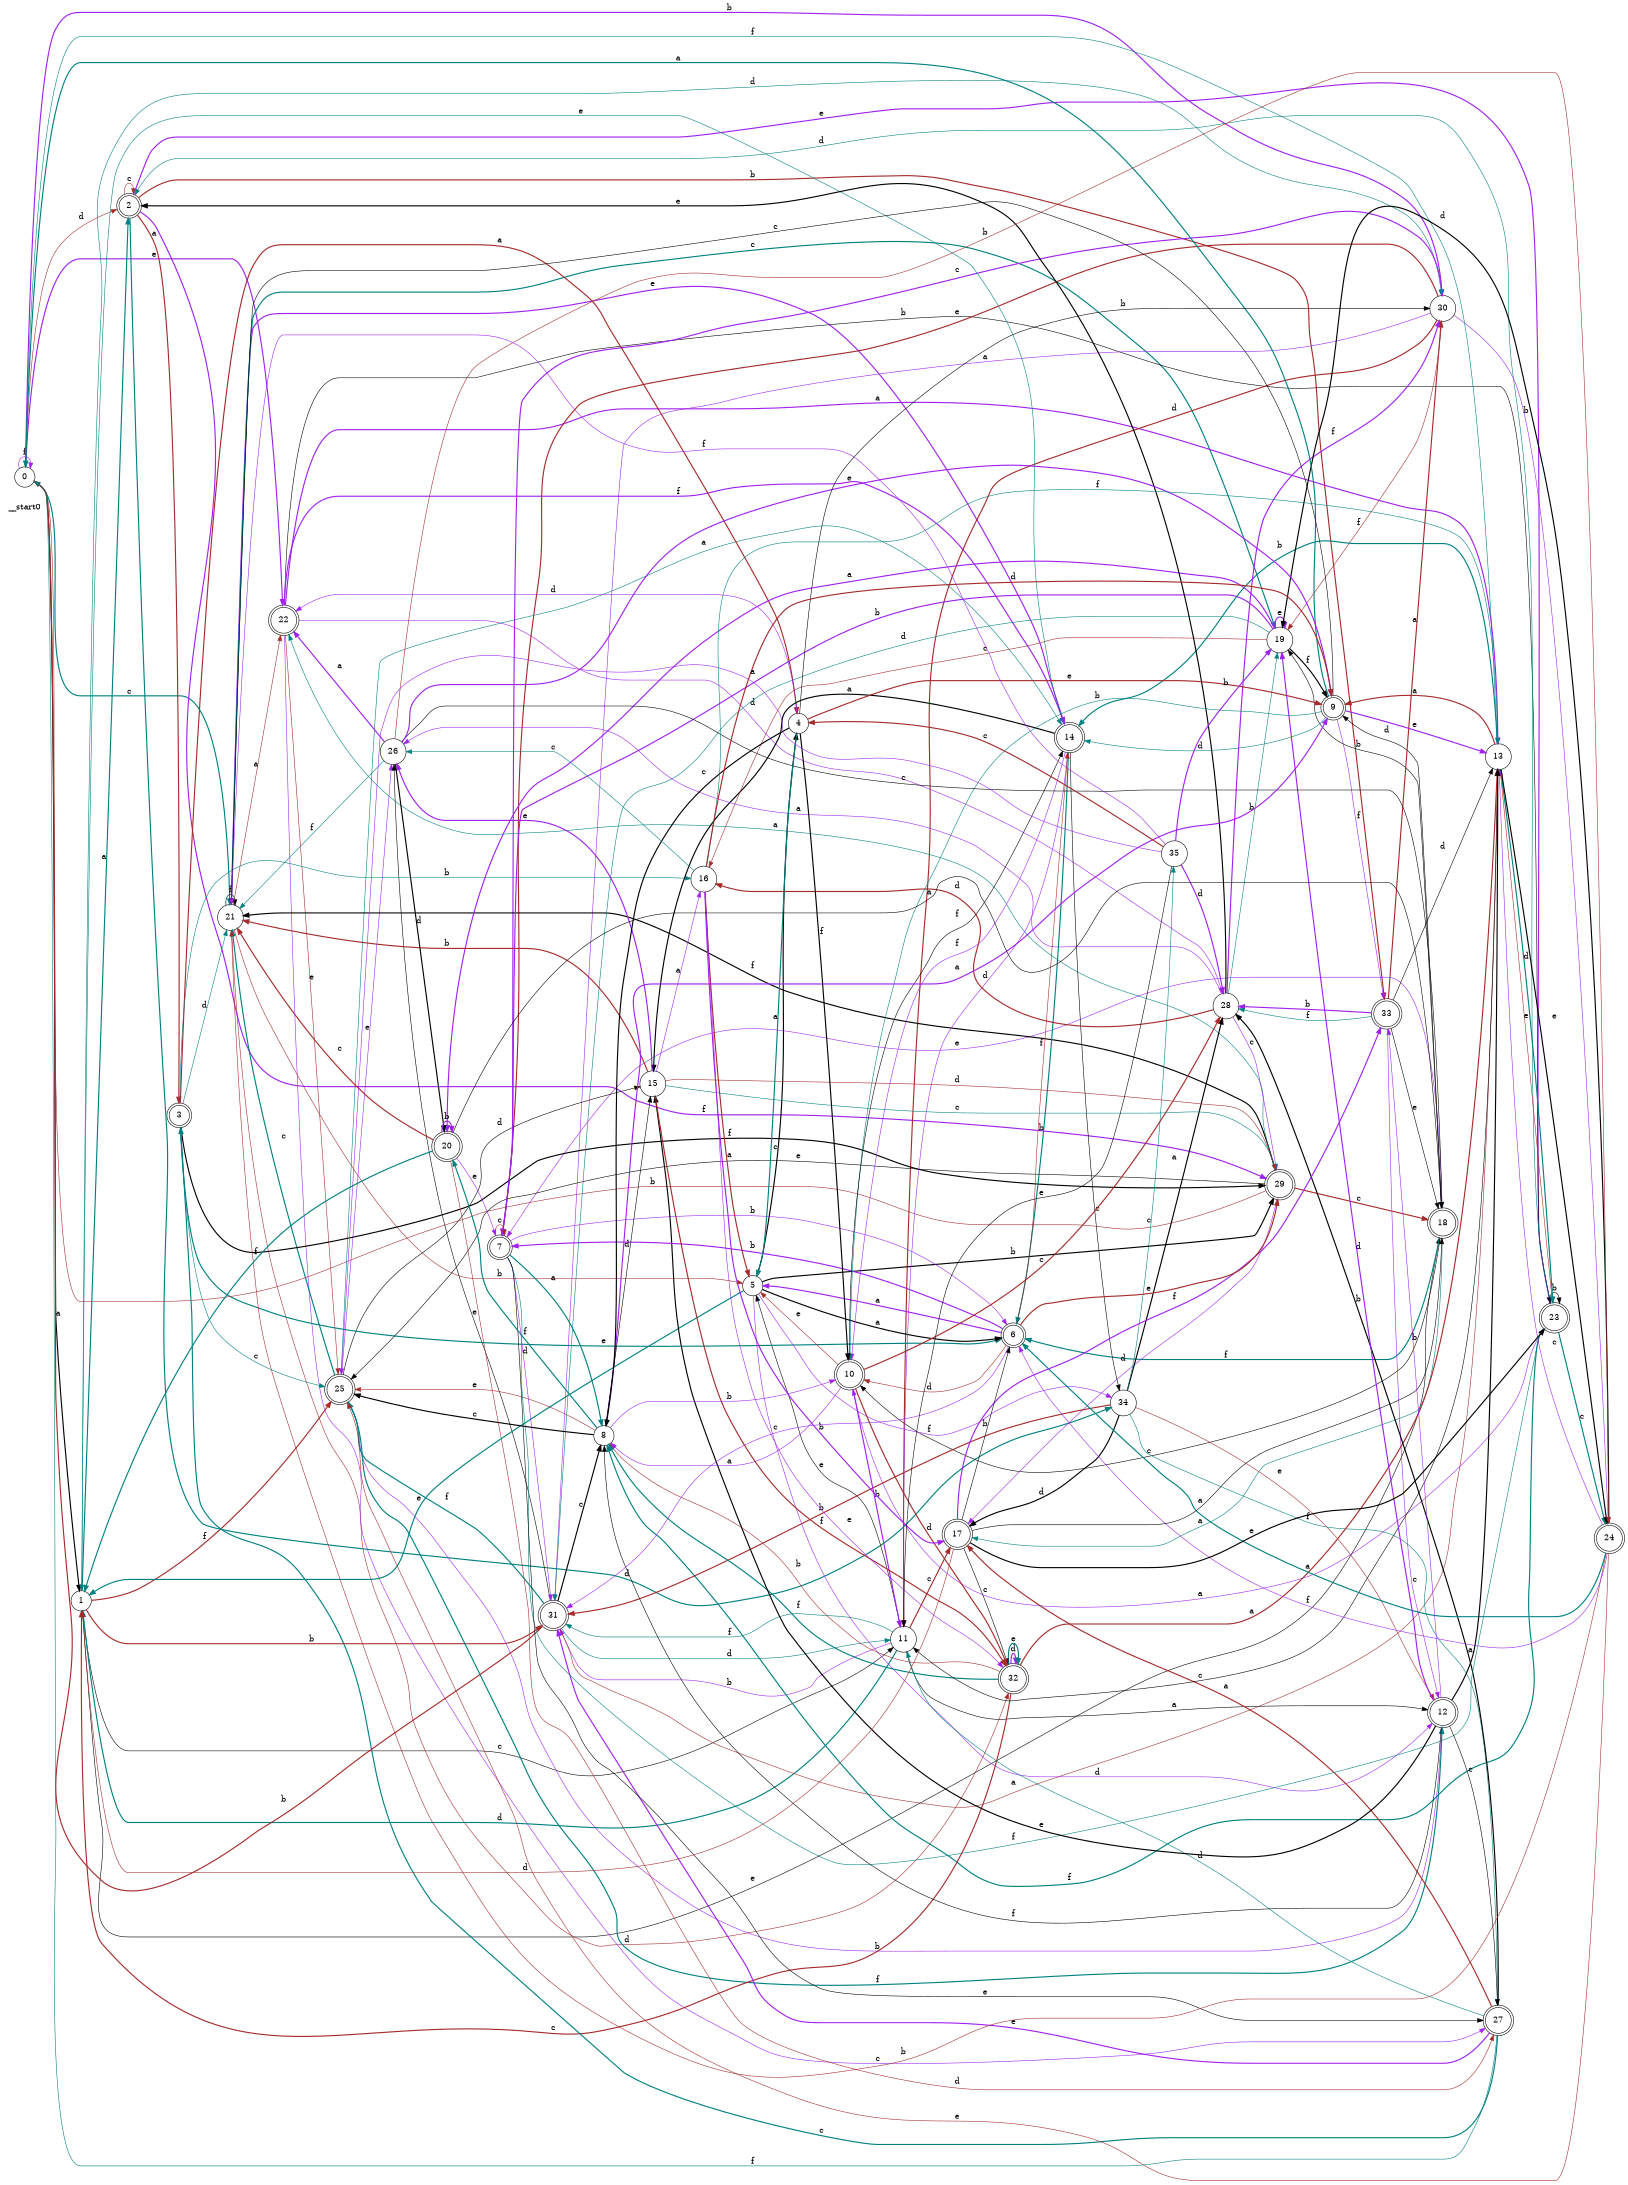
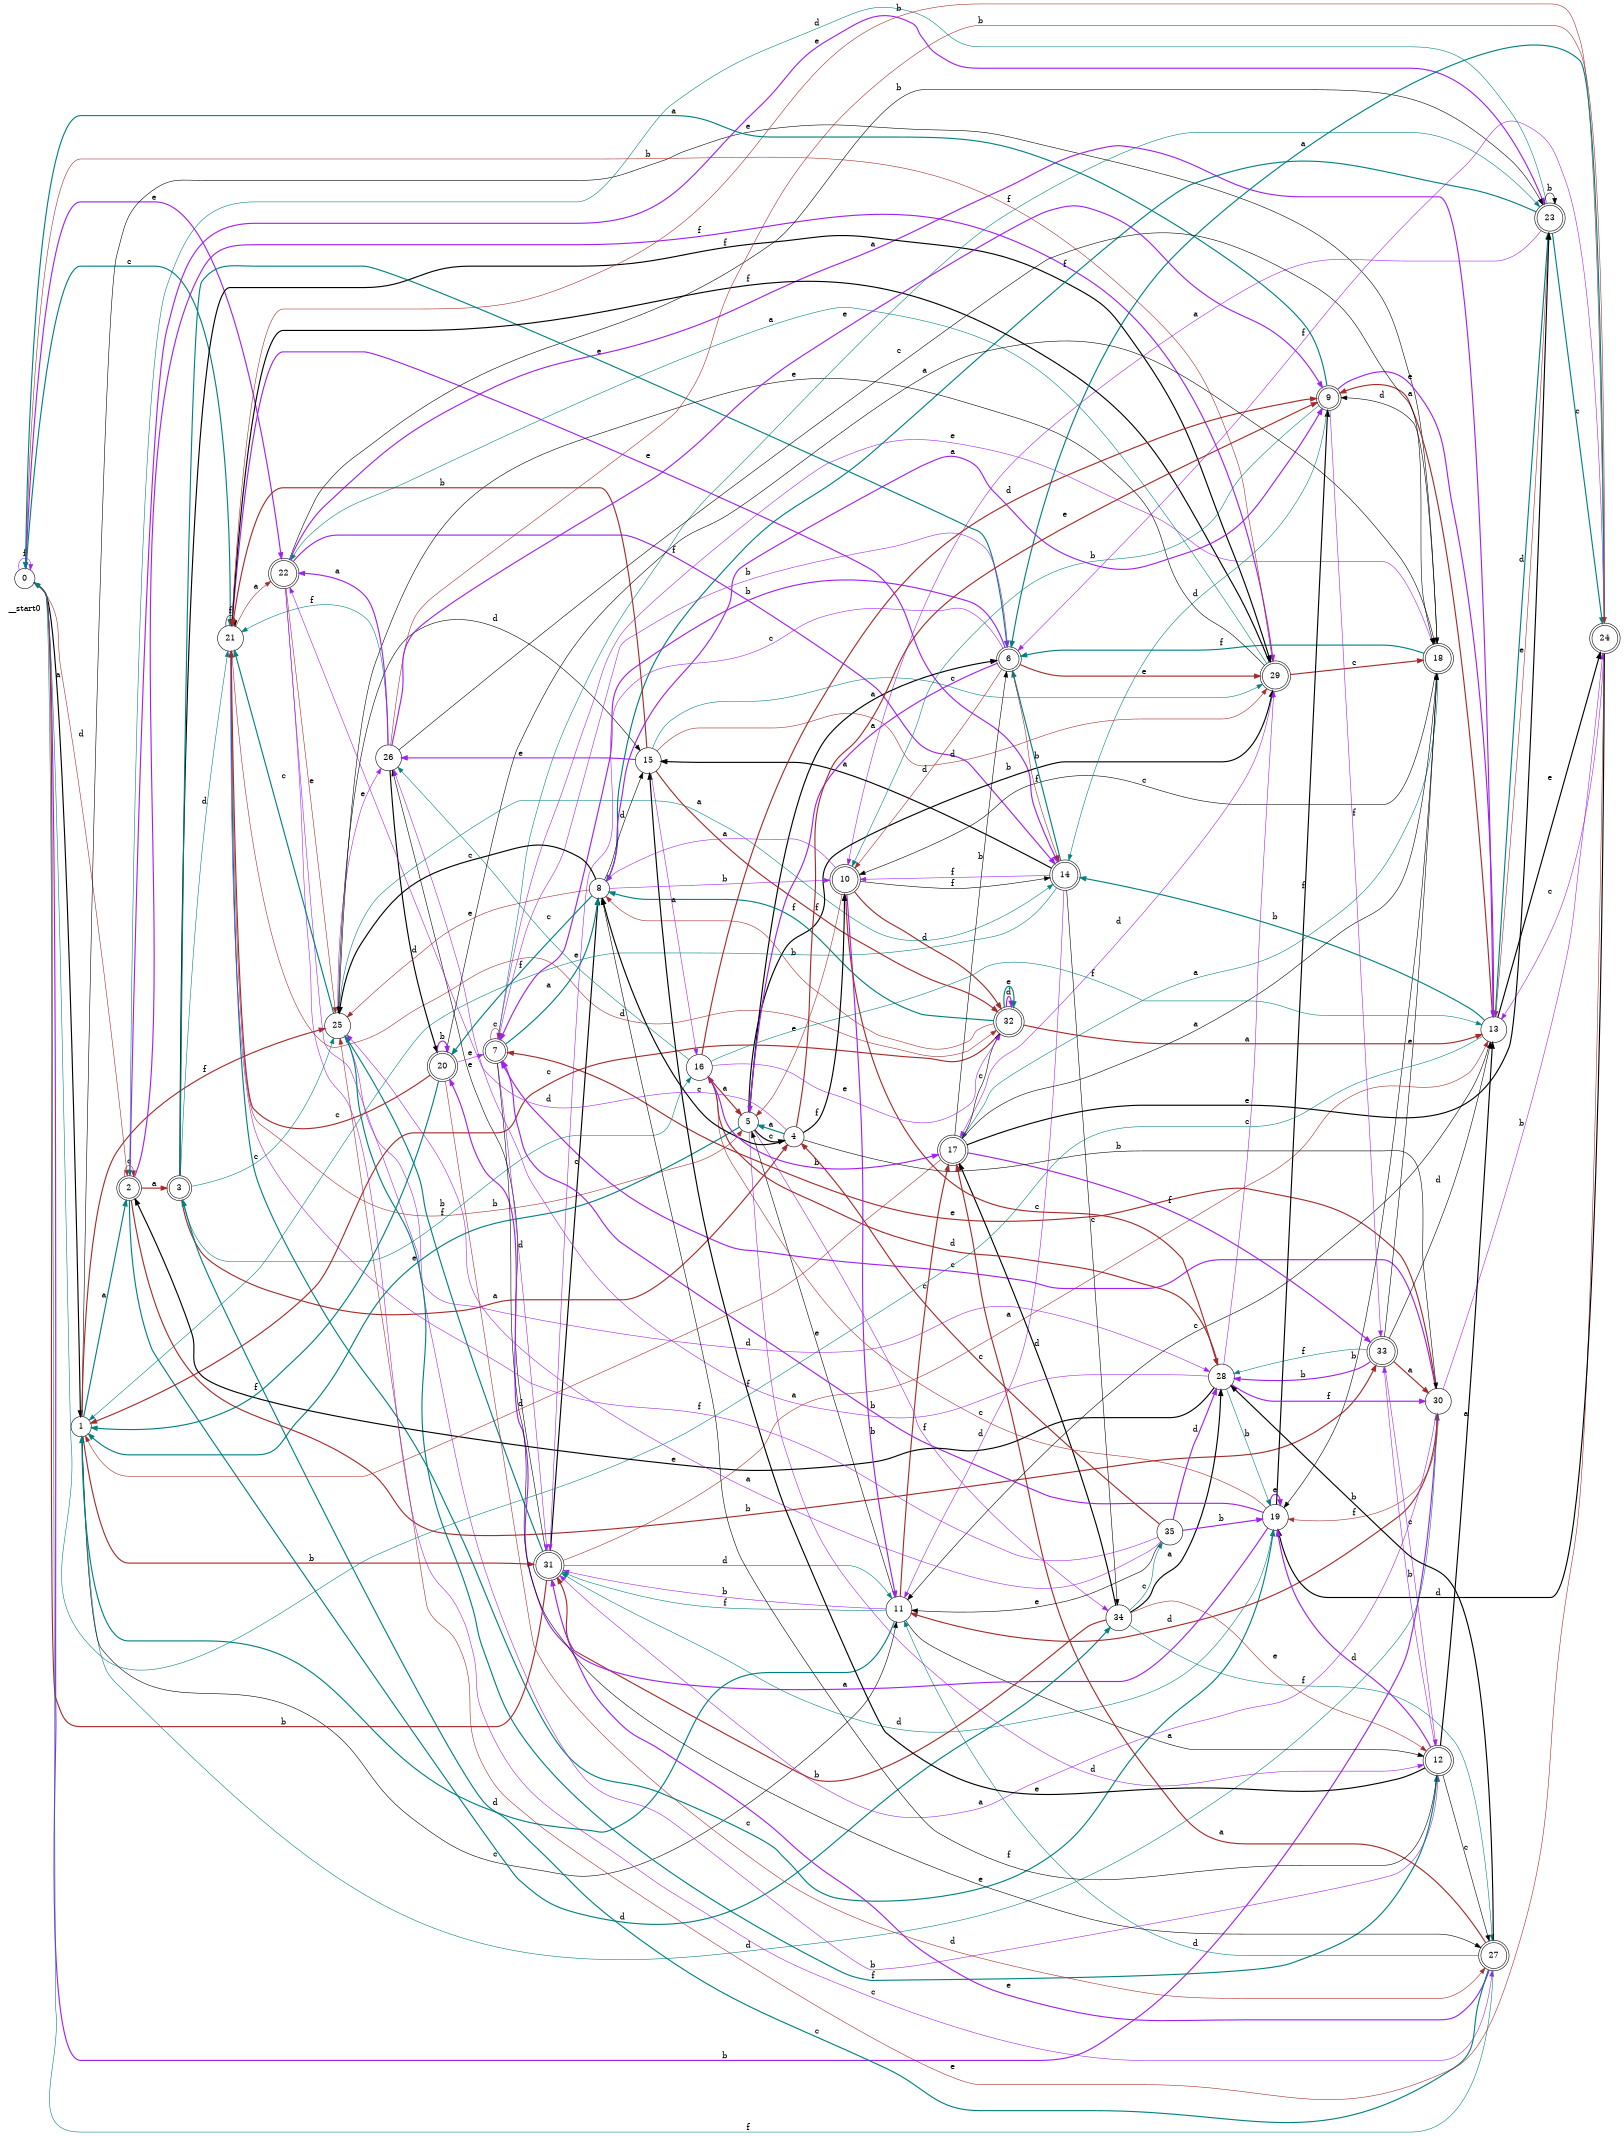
edge "9" -> "21": removed, label "c"
node "25": shape doublecircle -> circle
